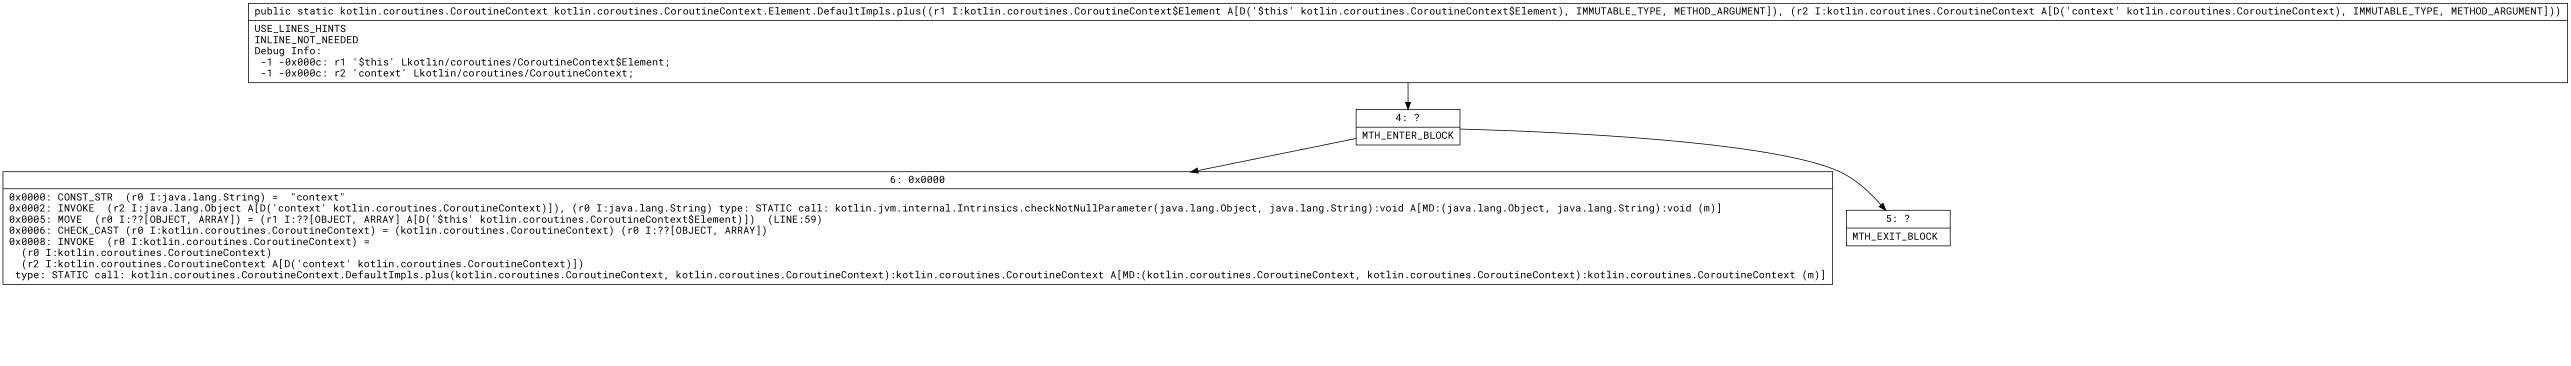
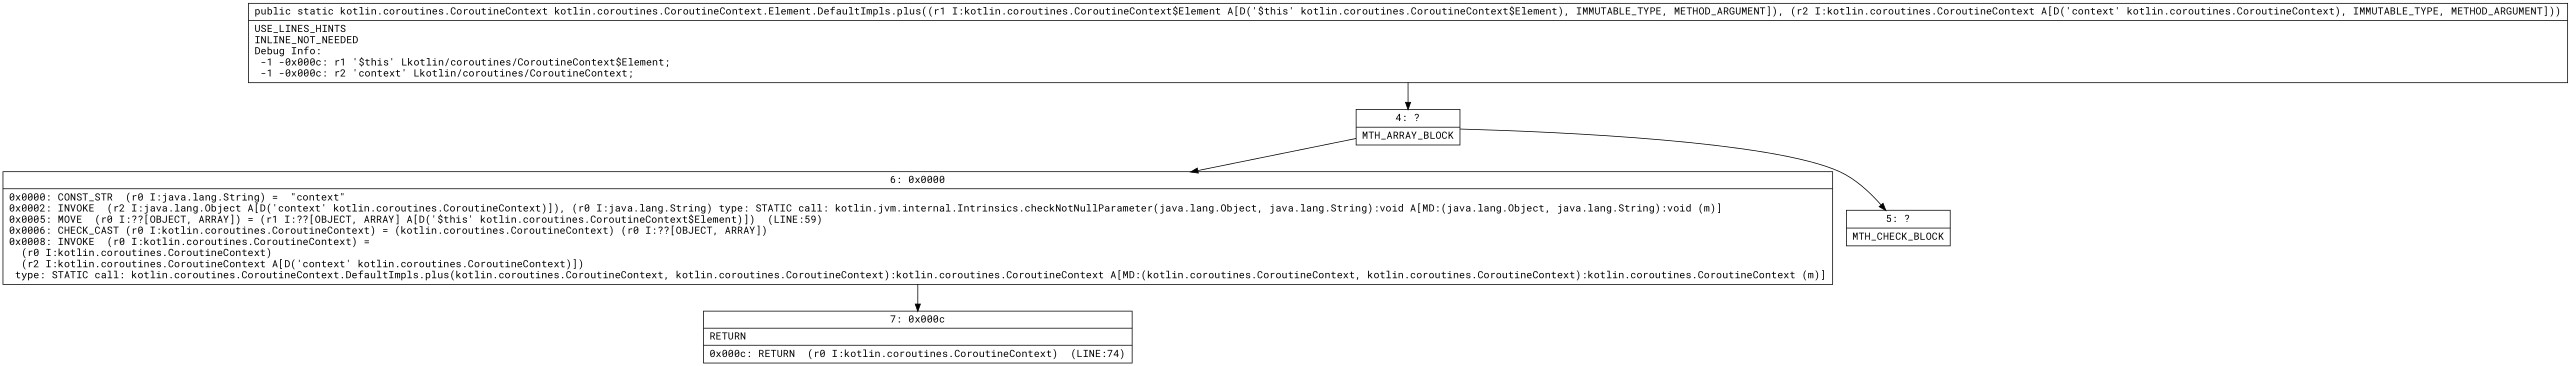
node "4: ?": text "MTH_ENTER_BLOCK" -> "MTH_ARRAY_BLOCK"
node "5: ?": text "MTH_EXIT_BLOCK" -> "MTH_CHECK_BLOCK"
node "7: 0x000c": added
